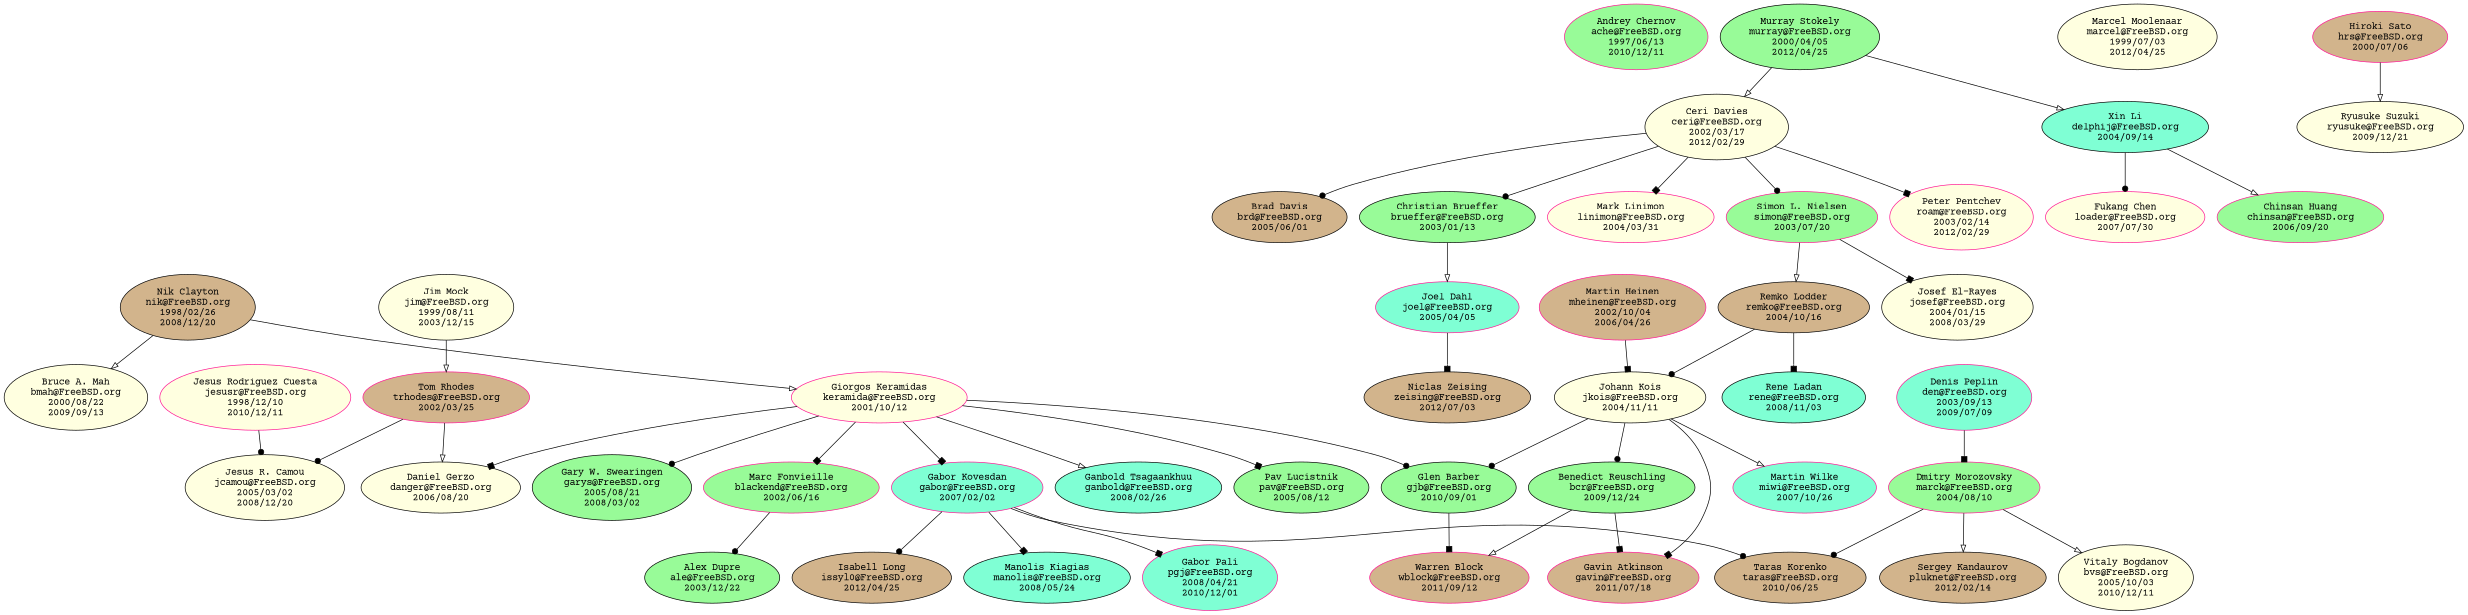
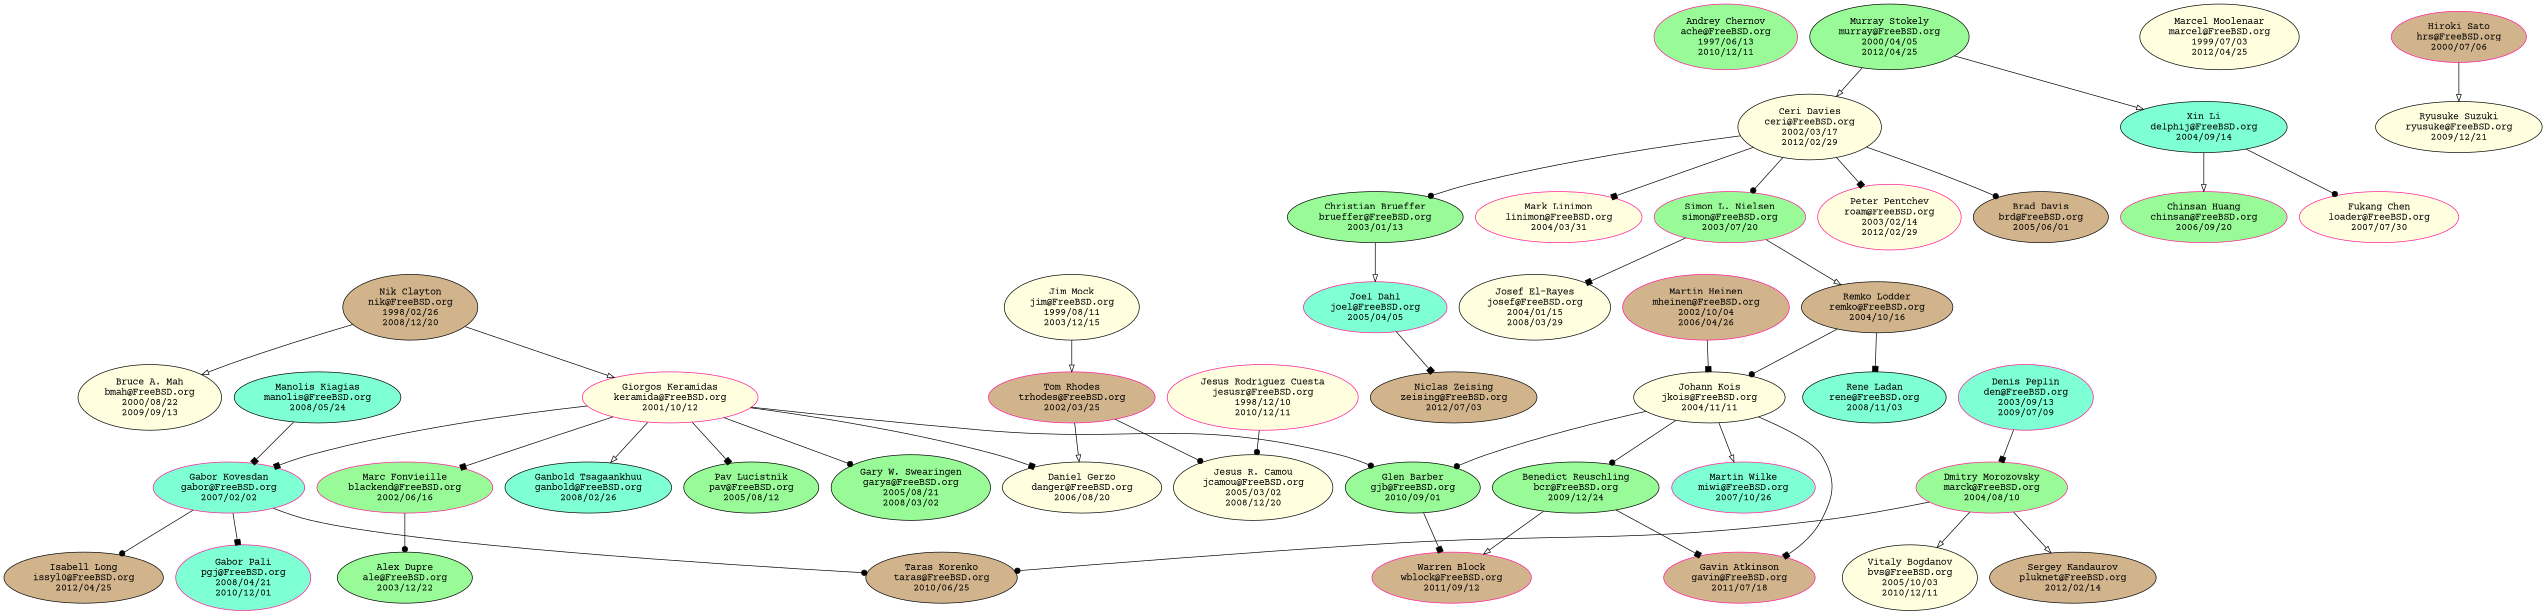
edge "Gabor Kovesdan gabor@FreeBSD.org 2007/02/02" -> "Manolis Kiagias manolis@FreeBSD.org 2008/05/24": reversed
